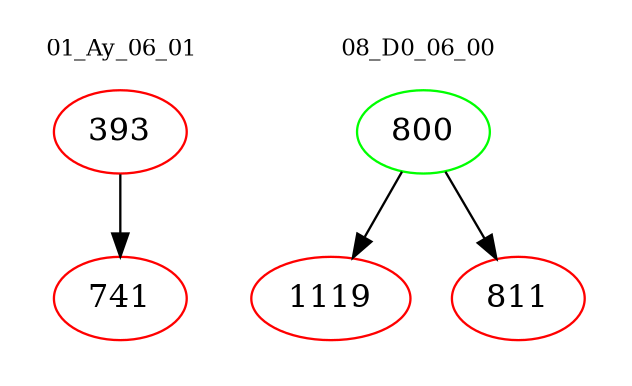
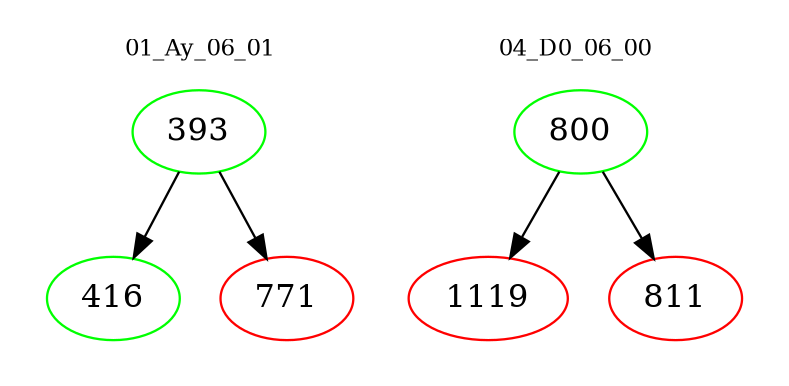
cluster "08_D0_06_00": label "08_D0_06_00" -> "04_D0_06_00"
node "393": color red -> green
node "416": added
node "741": label "741" -> "771"
